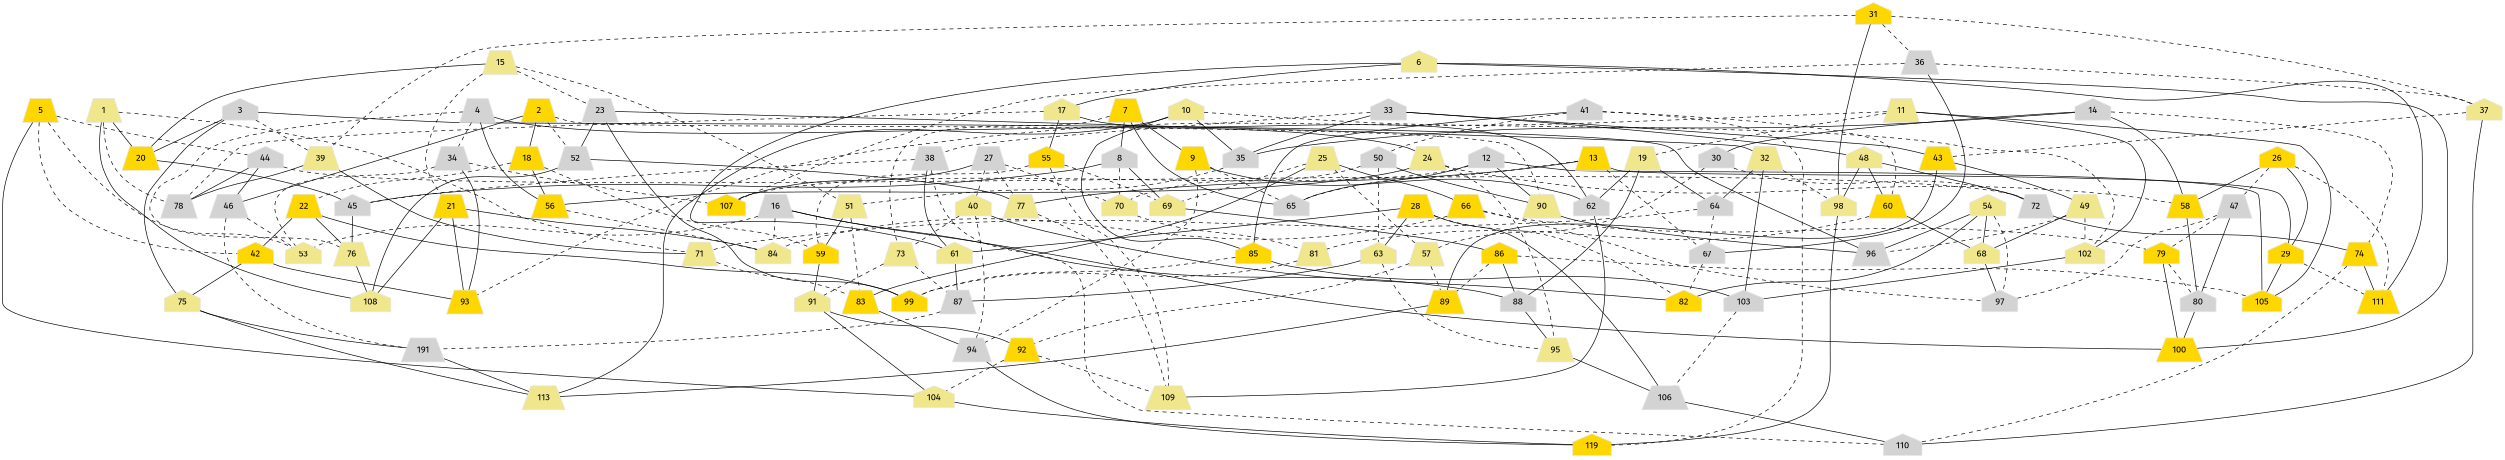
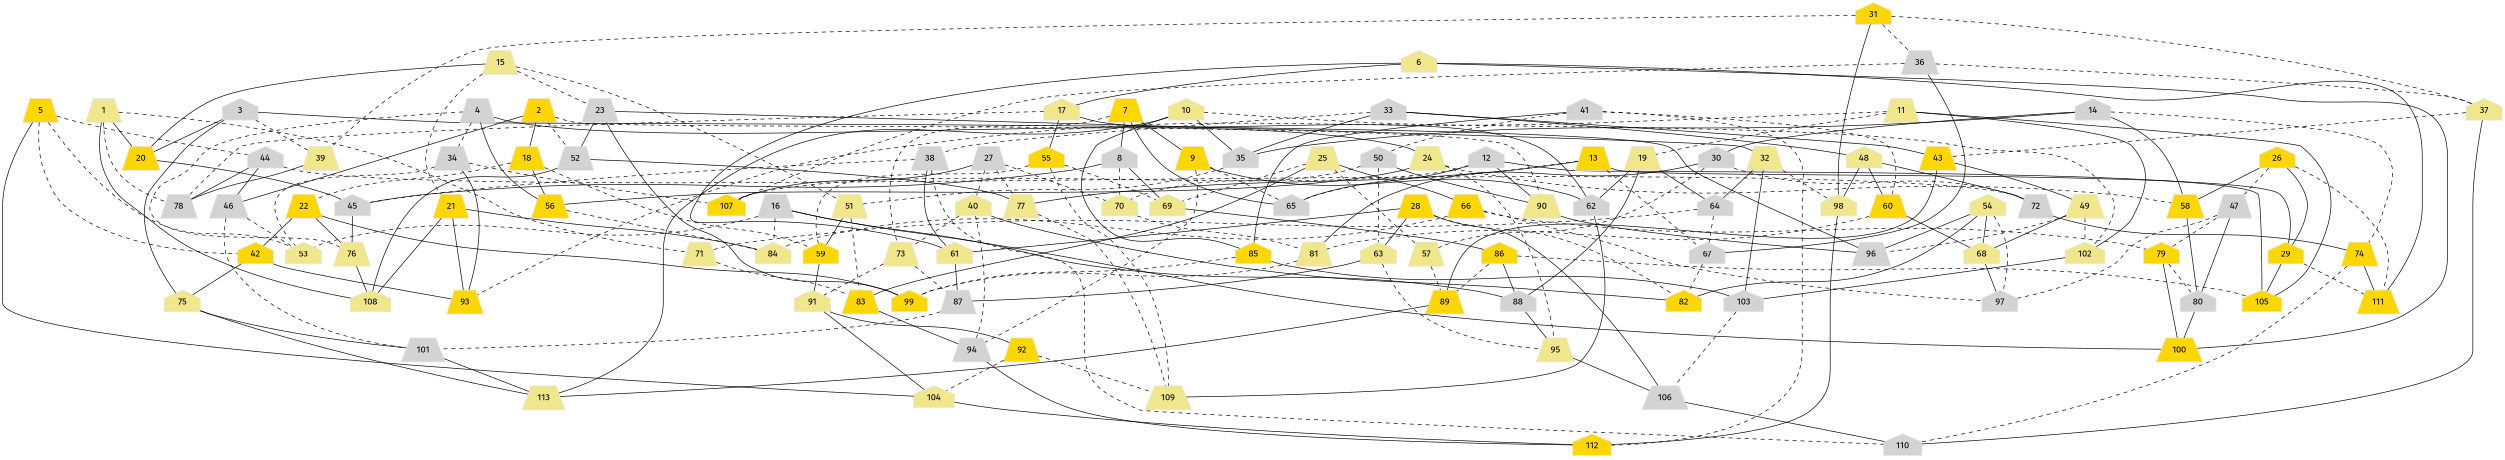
edge "30" -- "81": added
edge "39" -- "71": removed
edge "57" -- "92": removed
node "191": label "191" -> "101"
node "119": label "119" -> "112"
